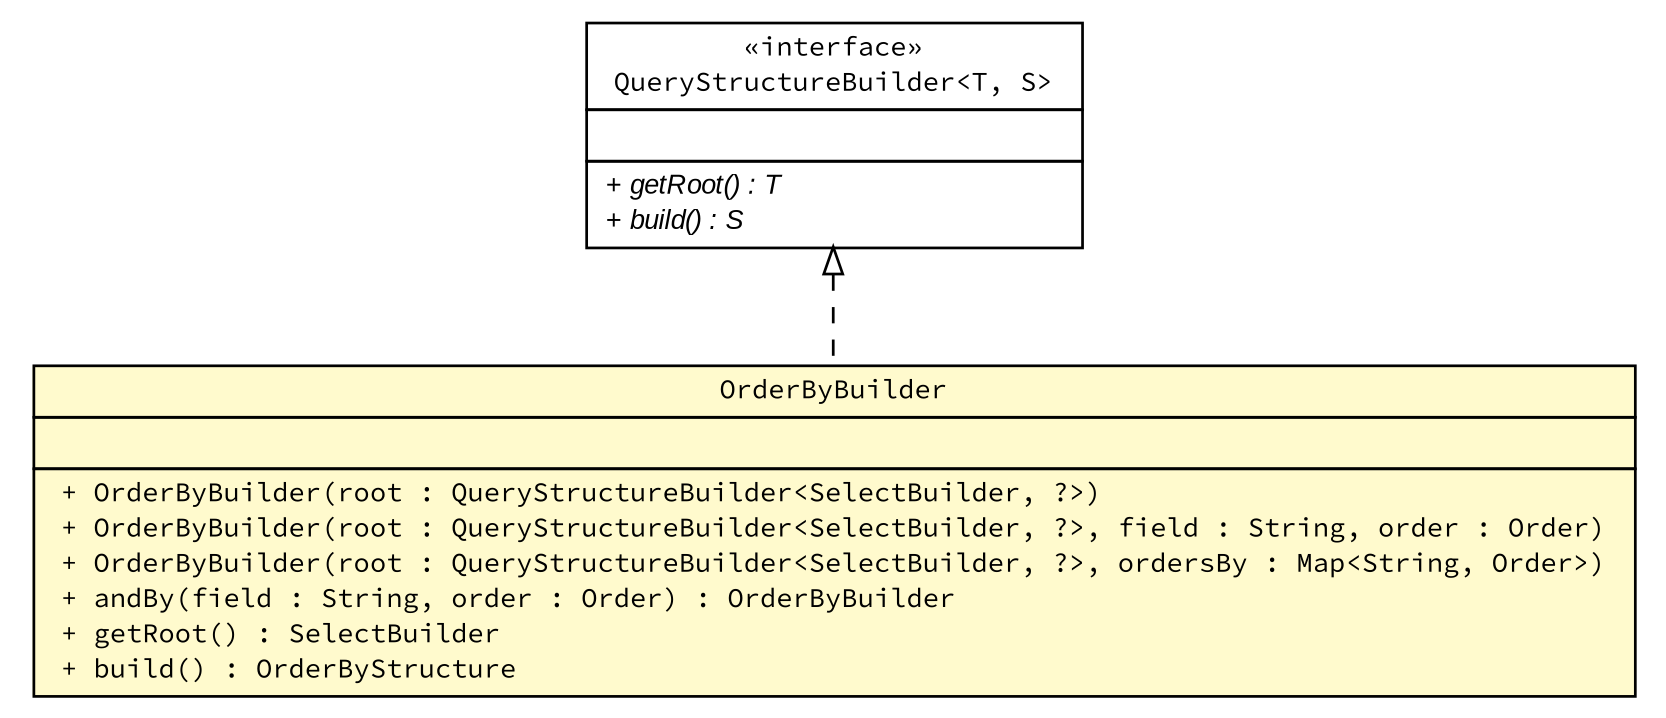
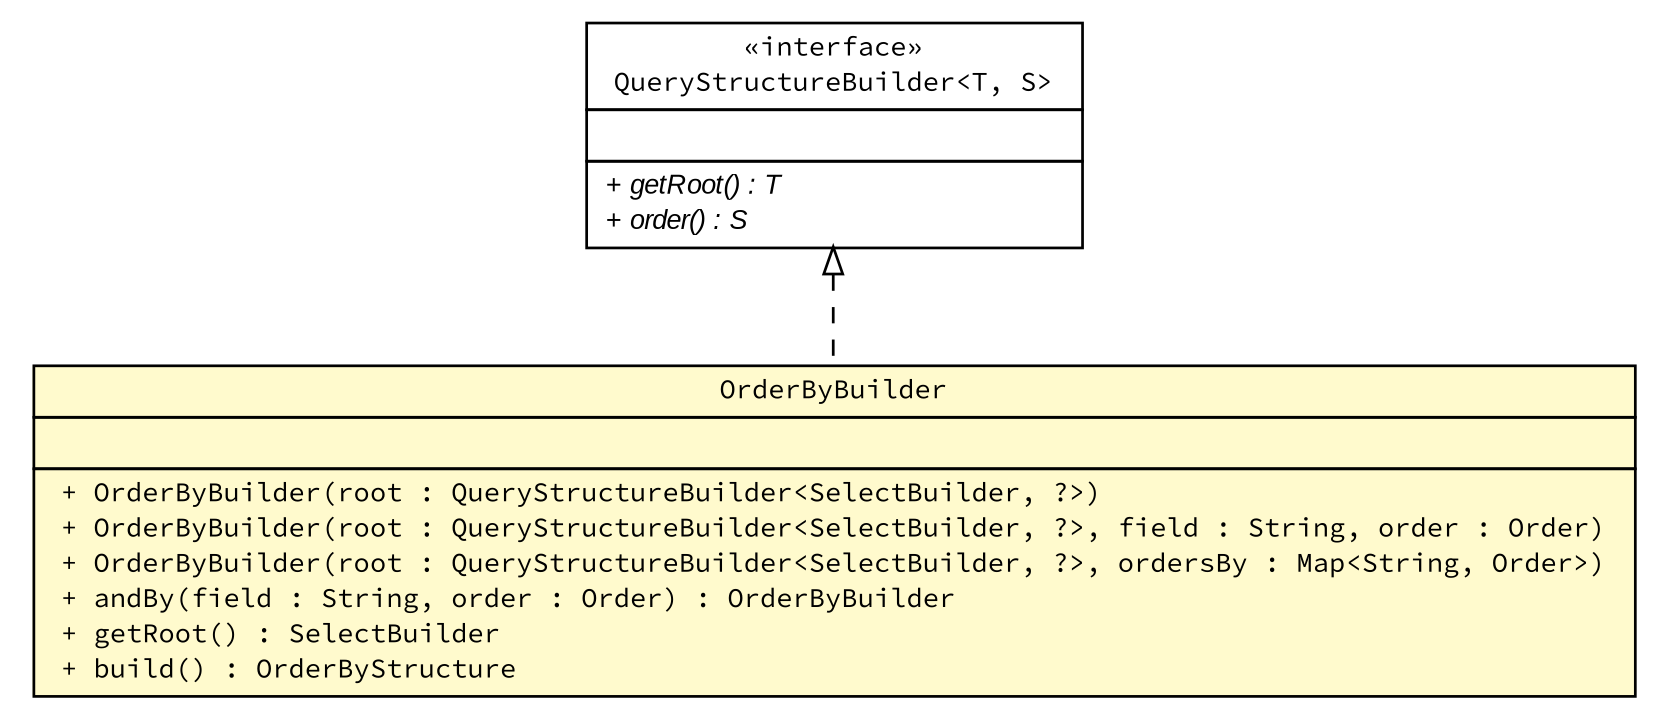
node "QueryStructureBuilder<T, S>": text "+ build() : S" -> "+ order() : S"
